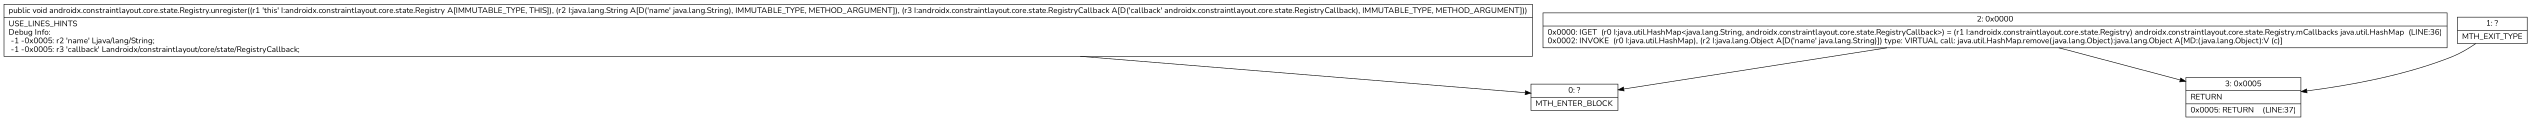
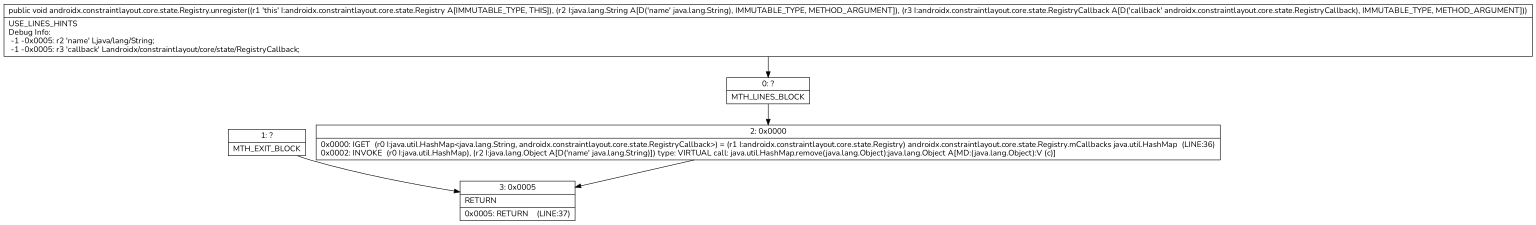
node "1: ?": text "MTH_EXIT_TYPE" -> "MTH_EXIT_BLOCK"
edge "2: 0x0000" -> "0: ?": reversed
node "0: ?": text "MTH_ENTER_BLOCK" -> "MTH_LINES_BLOCK"
